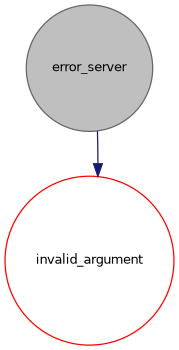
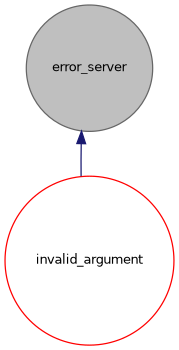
edge "error_server" -> "invalid_argument": reversed
